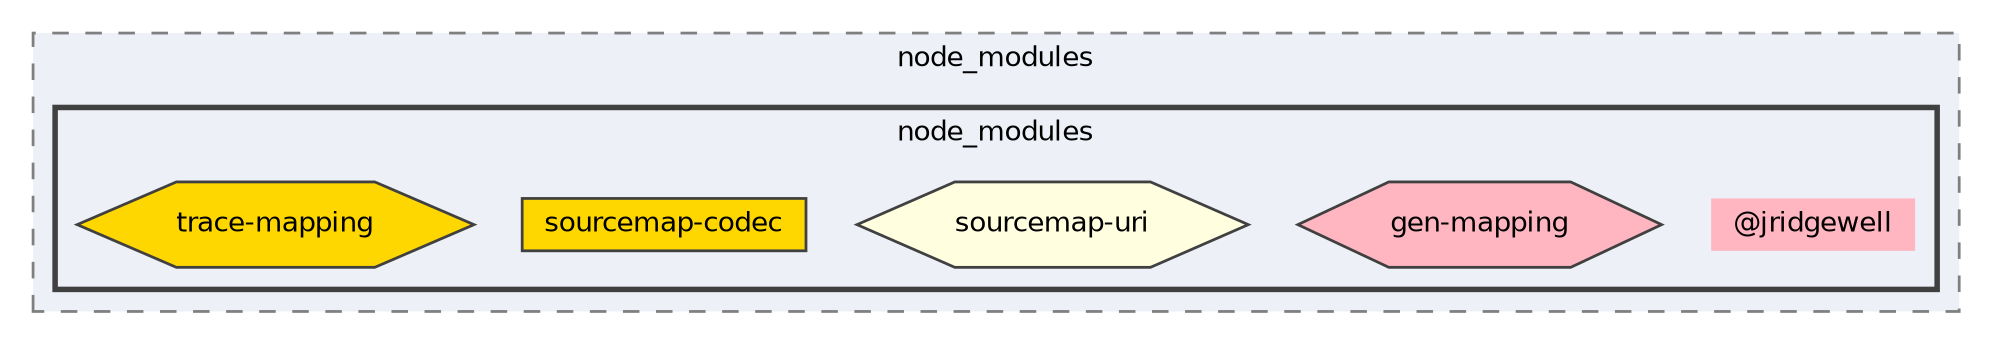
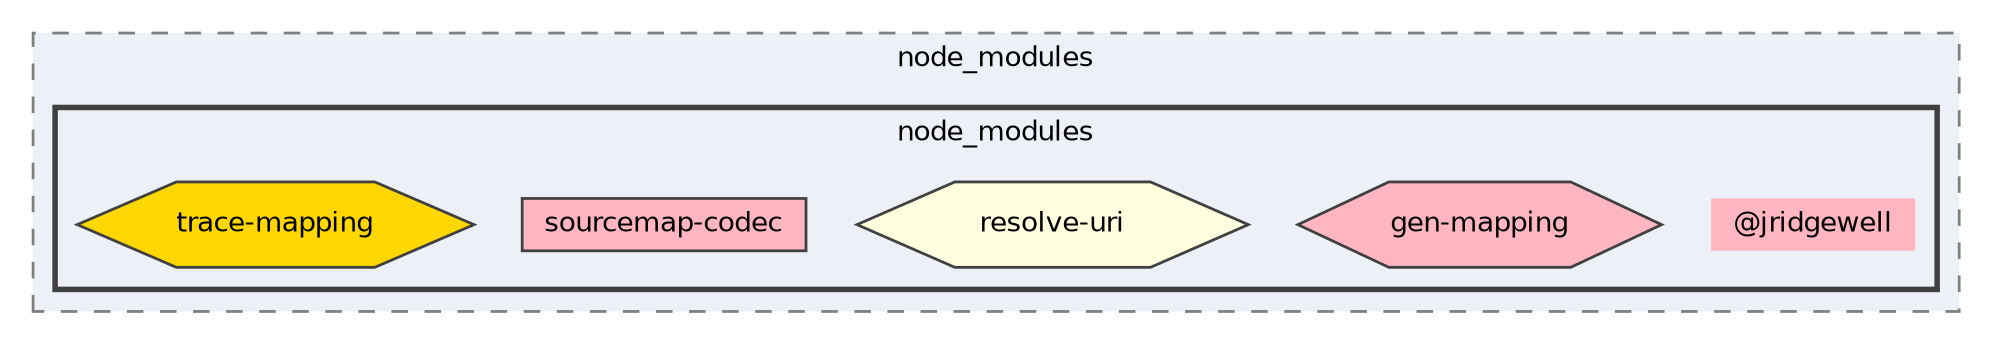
node "sourcemap-codec": fillcolor gold -> lightpink
node "sourcemap-uri": label "sourcemap-uri" -> "resolve-uri"
